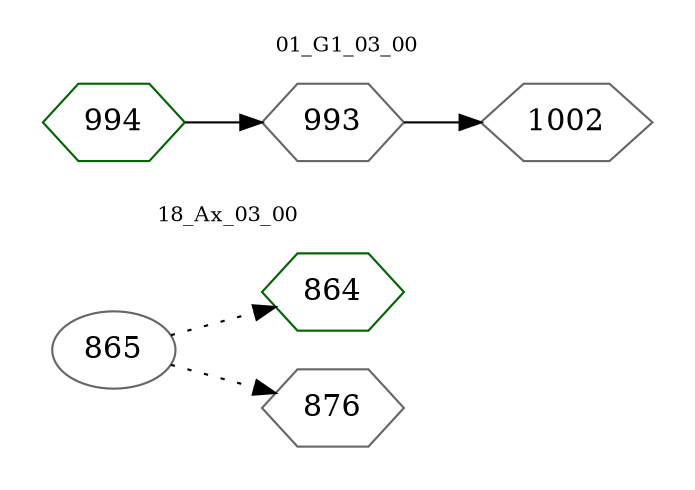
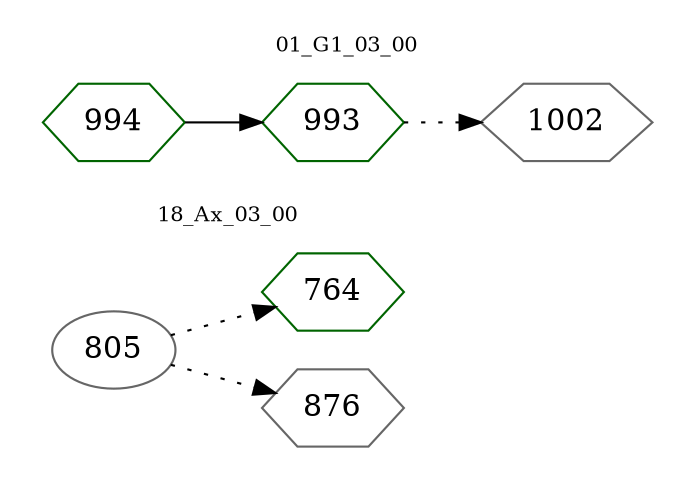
node "993": color gray40 -> darkgreen
edge "993" -> "1002": style solid -> dotted
node "864": label "864" -> "764"
node "865": label "865" -> "805"
